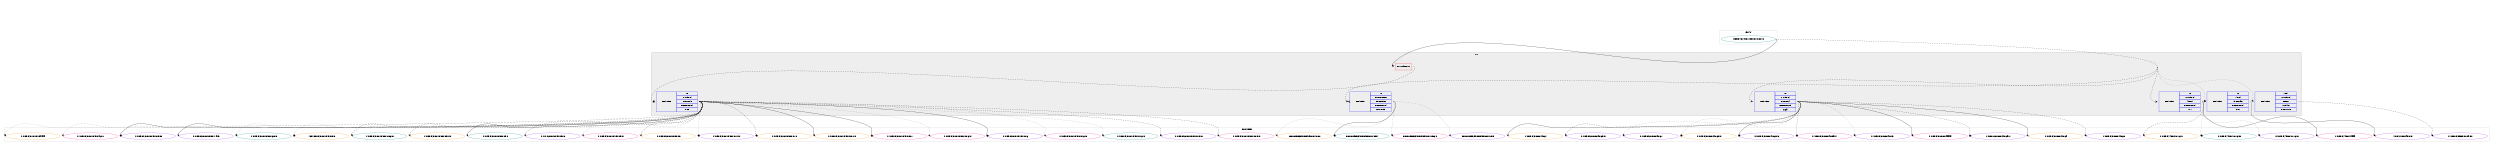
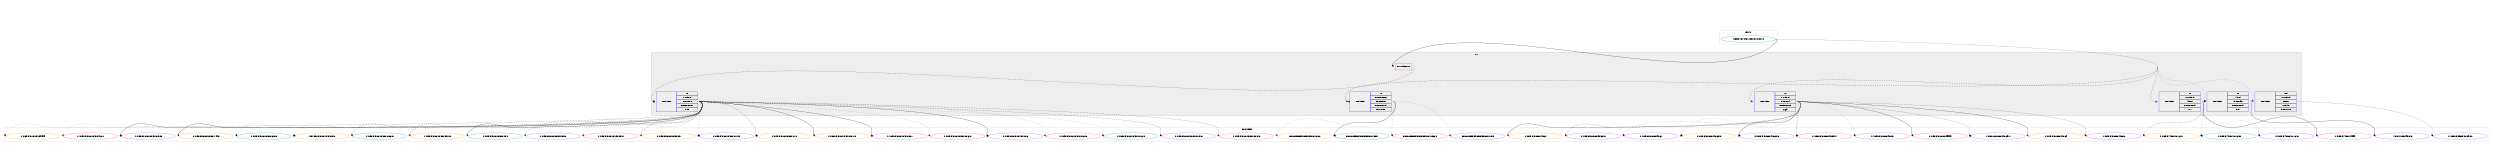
node "sys-devel/automake-1.7.9-r3": color purple -> darkorange
node "sys-sys/automake-1.15-r2": label "sys-sys/automake-1.15-r2" -> "sys-devel/automake-1.15-r2"
